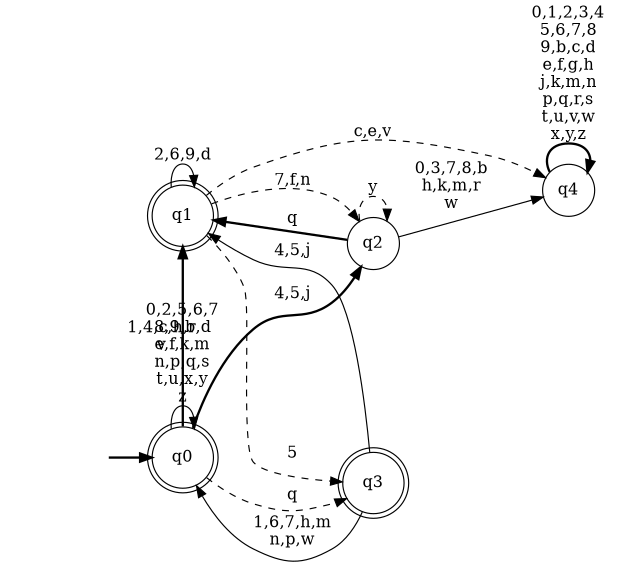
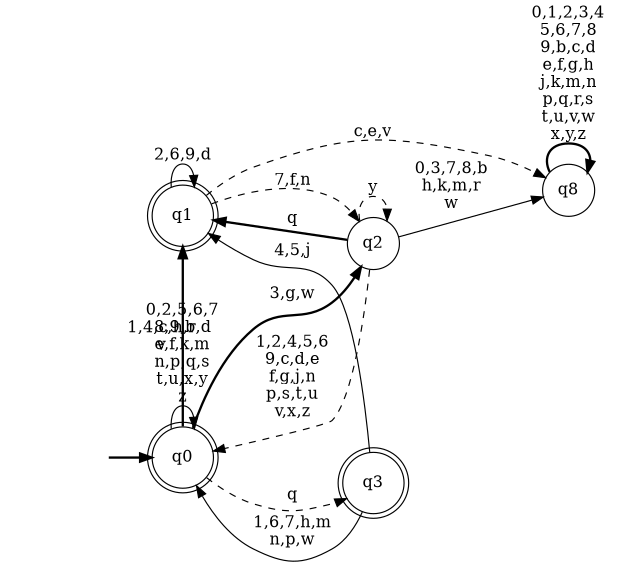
node "q4": label "q4" -> "q8"
edge "q0" -> "q2": label "4,5,j" -> "3,g,w"
edge "q2" -> "q0": added, label "1,2,4,5,6 9,c,d,e f,g,j,n p,s,t,u v,x,z"
edge "q1" -> "q3": removed, label "5"
